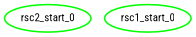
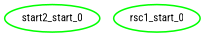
node "rsc2_start_0": label "rsc2_start_0" -> "start2_start_0"
